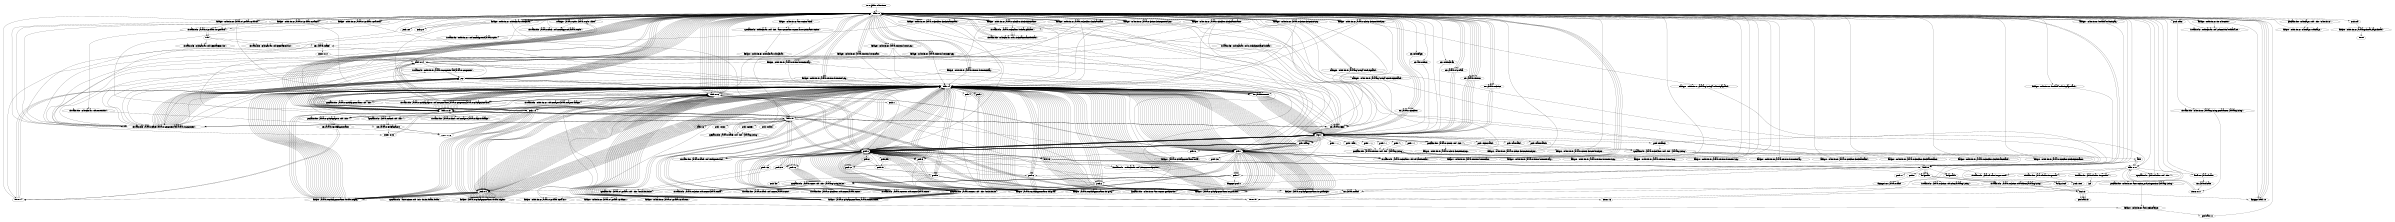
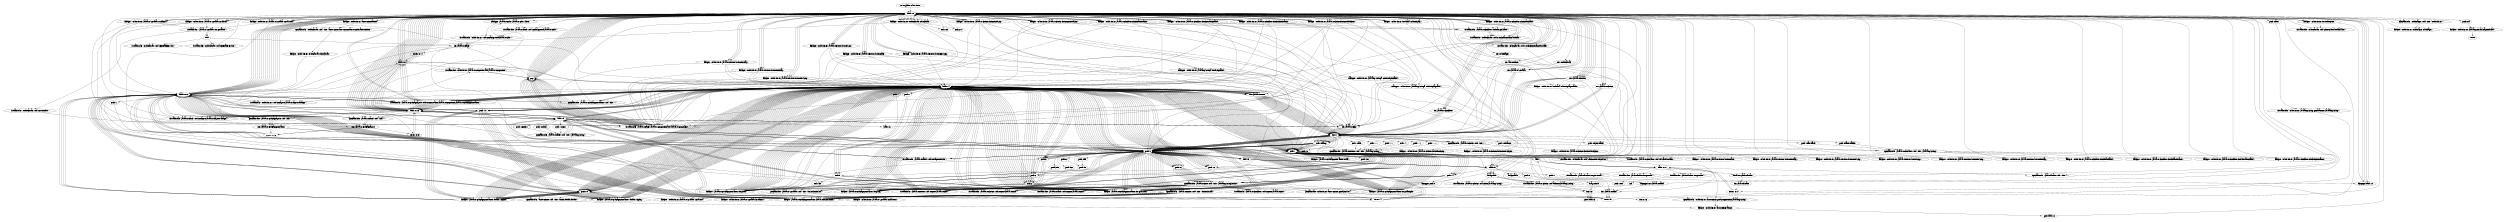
edge "fieldget <OrbitViewer: java.awt.Checkbox checkDateLabel>" -> "push 1": now "fieldget <OrbitViewer: java.awt.Checkbox checkDateLabel>" -> "virtualinvoke <OrbitCanvas: void SelectCenterObject(int)>"
edge "inc.i r5 1" -> "ifcmpge.i load.r r0": now "push 11" -> "ifcmpge.i load.r r0"
